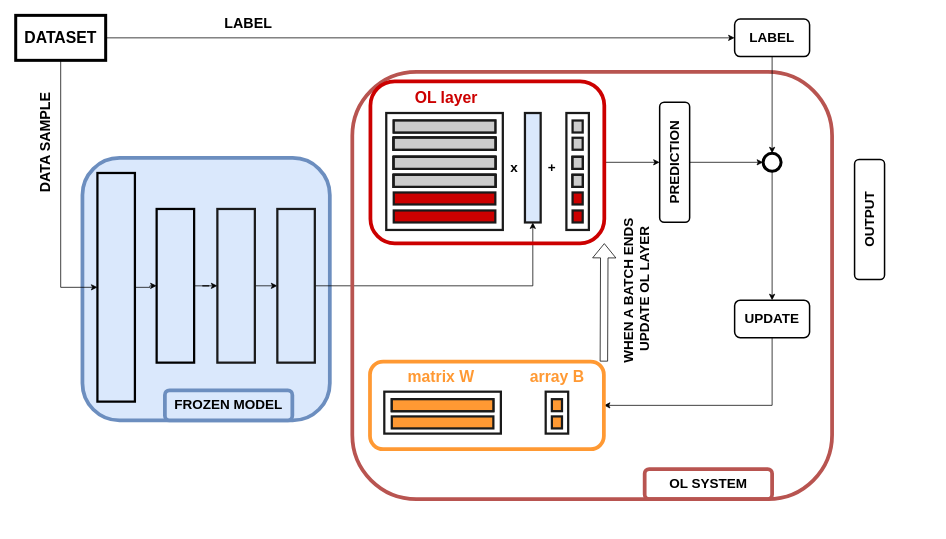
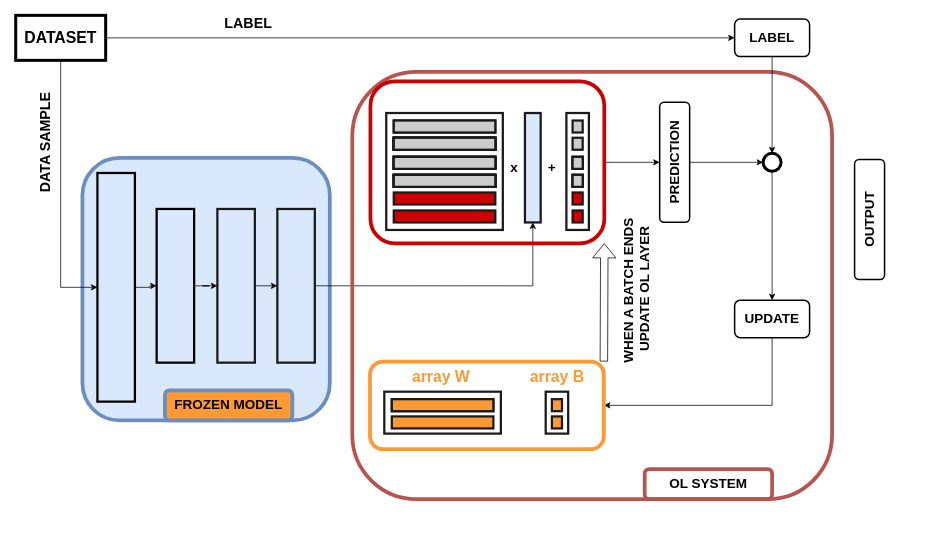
node "OL layer": removed
node "matrix W": label "matrix W" -> "array W"
node "FROZEN MODEL": fillcolor #dae8fc -> #ff9933
